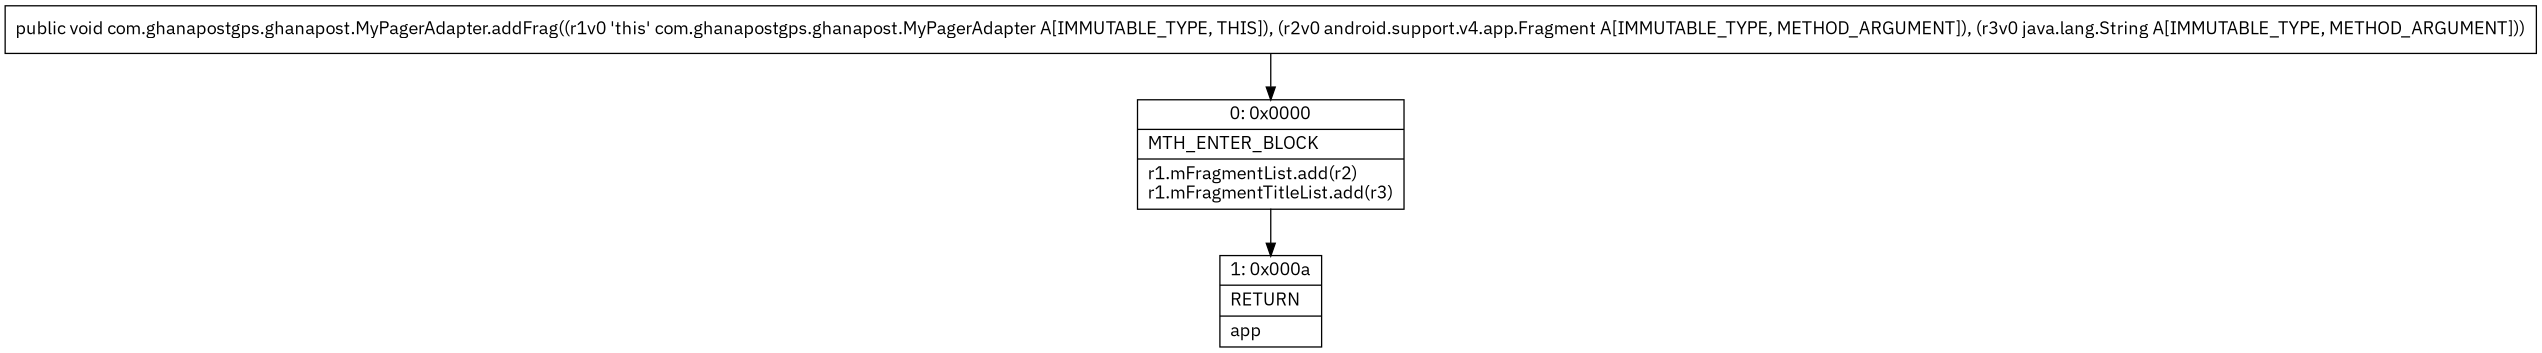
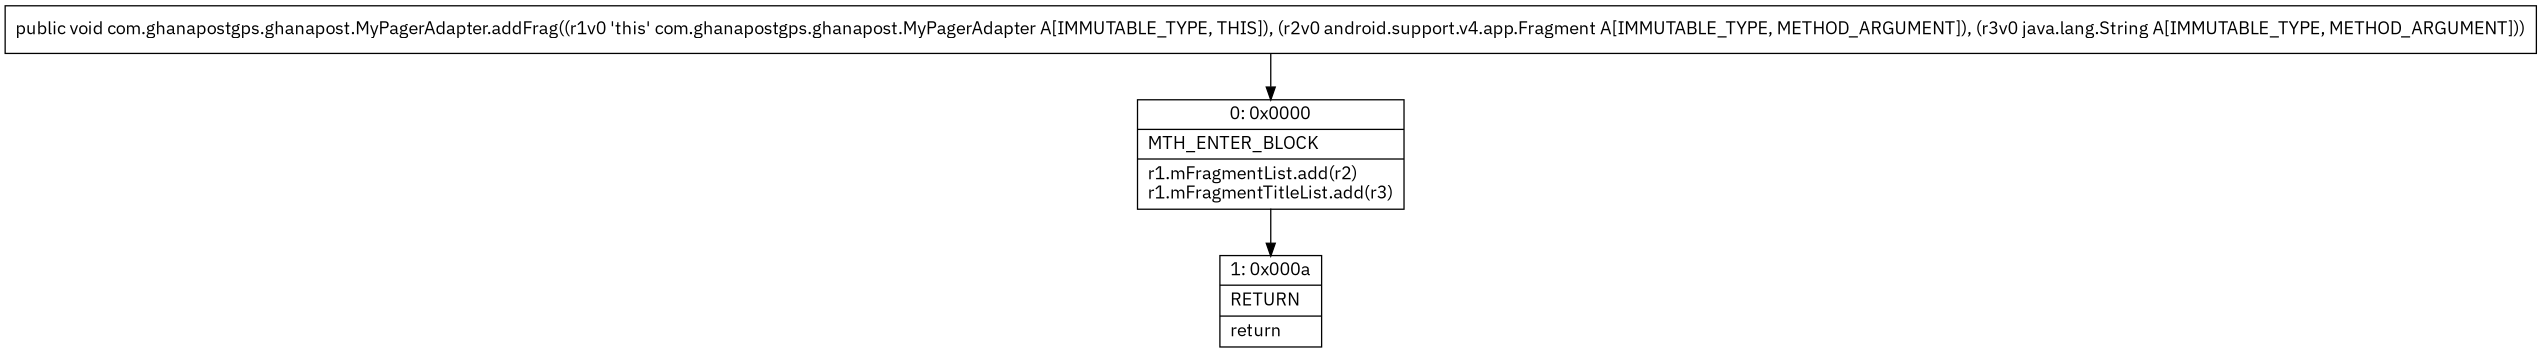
node "1: 0x000a": text "app" -> "return"
